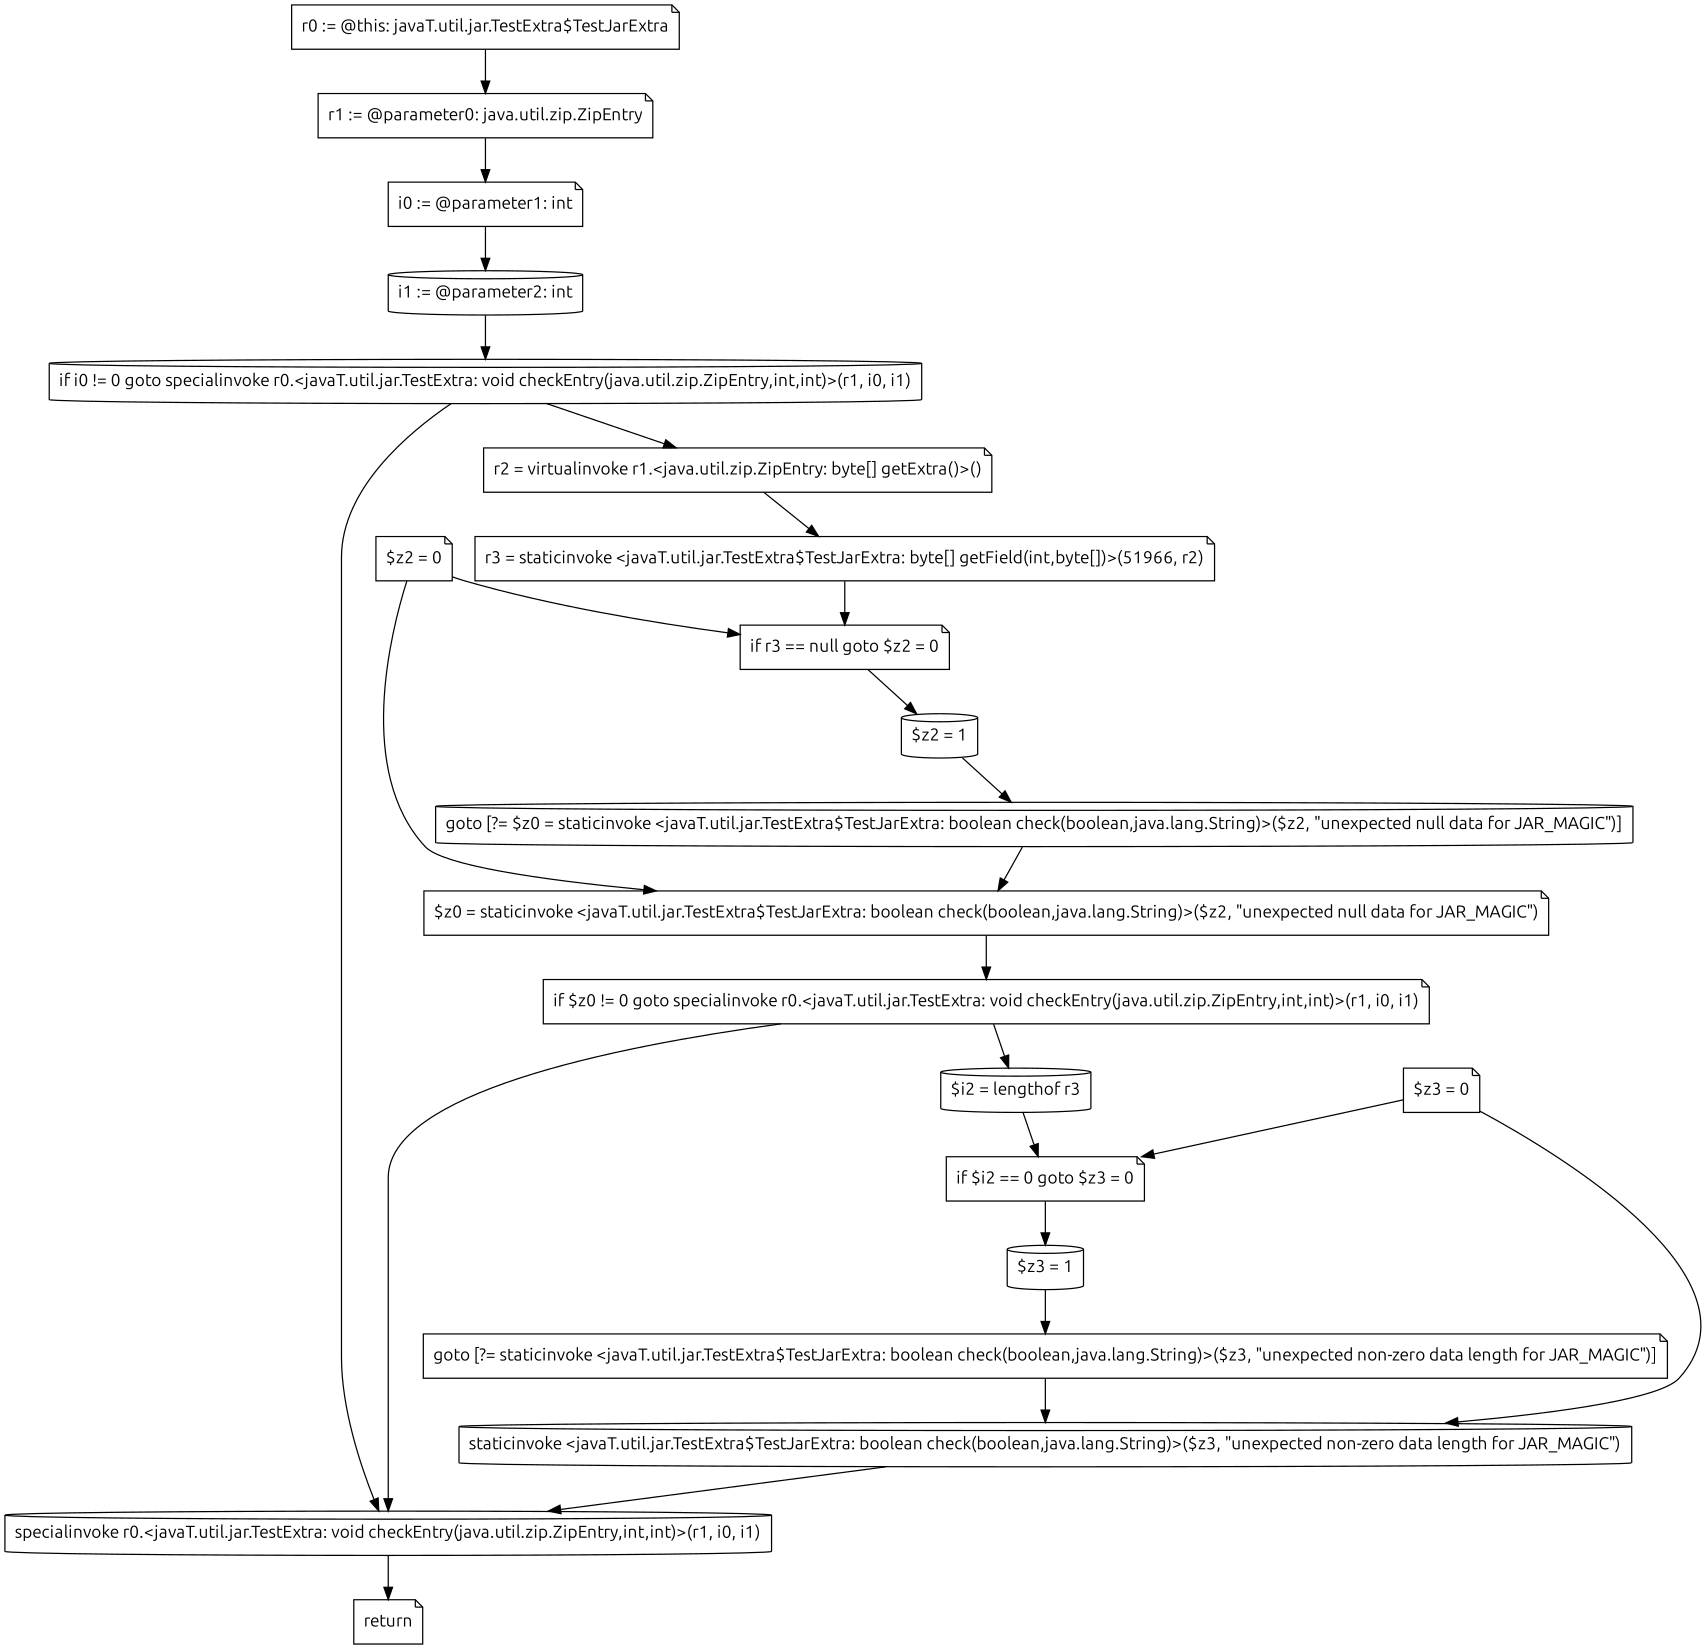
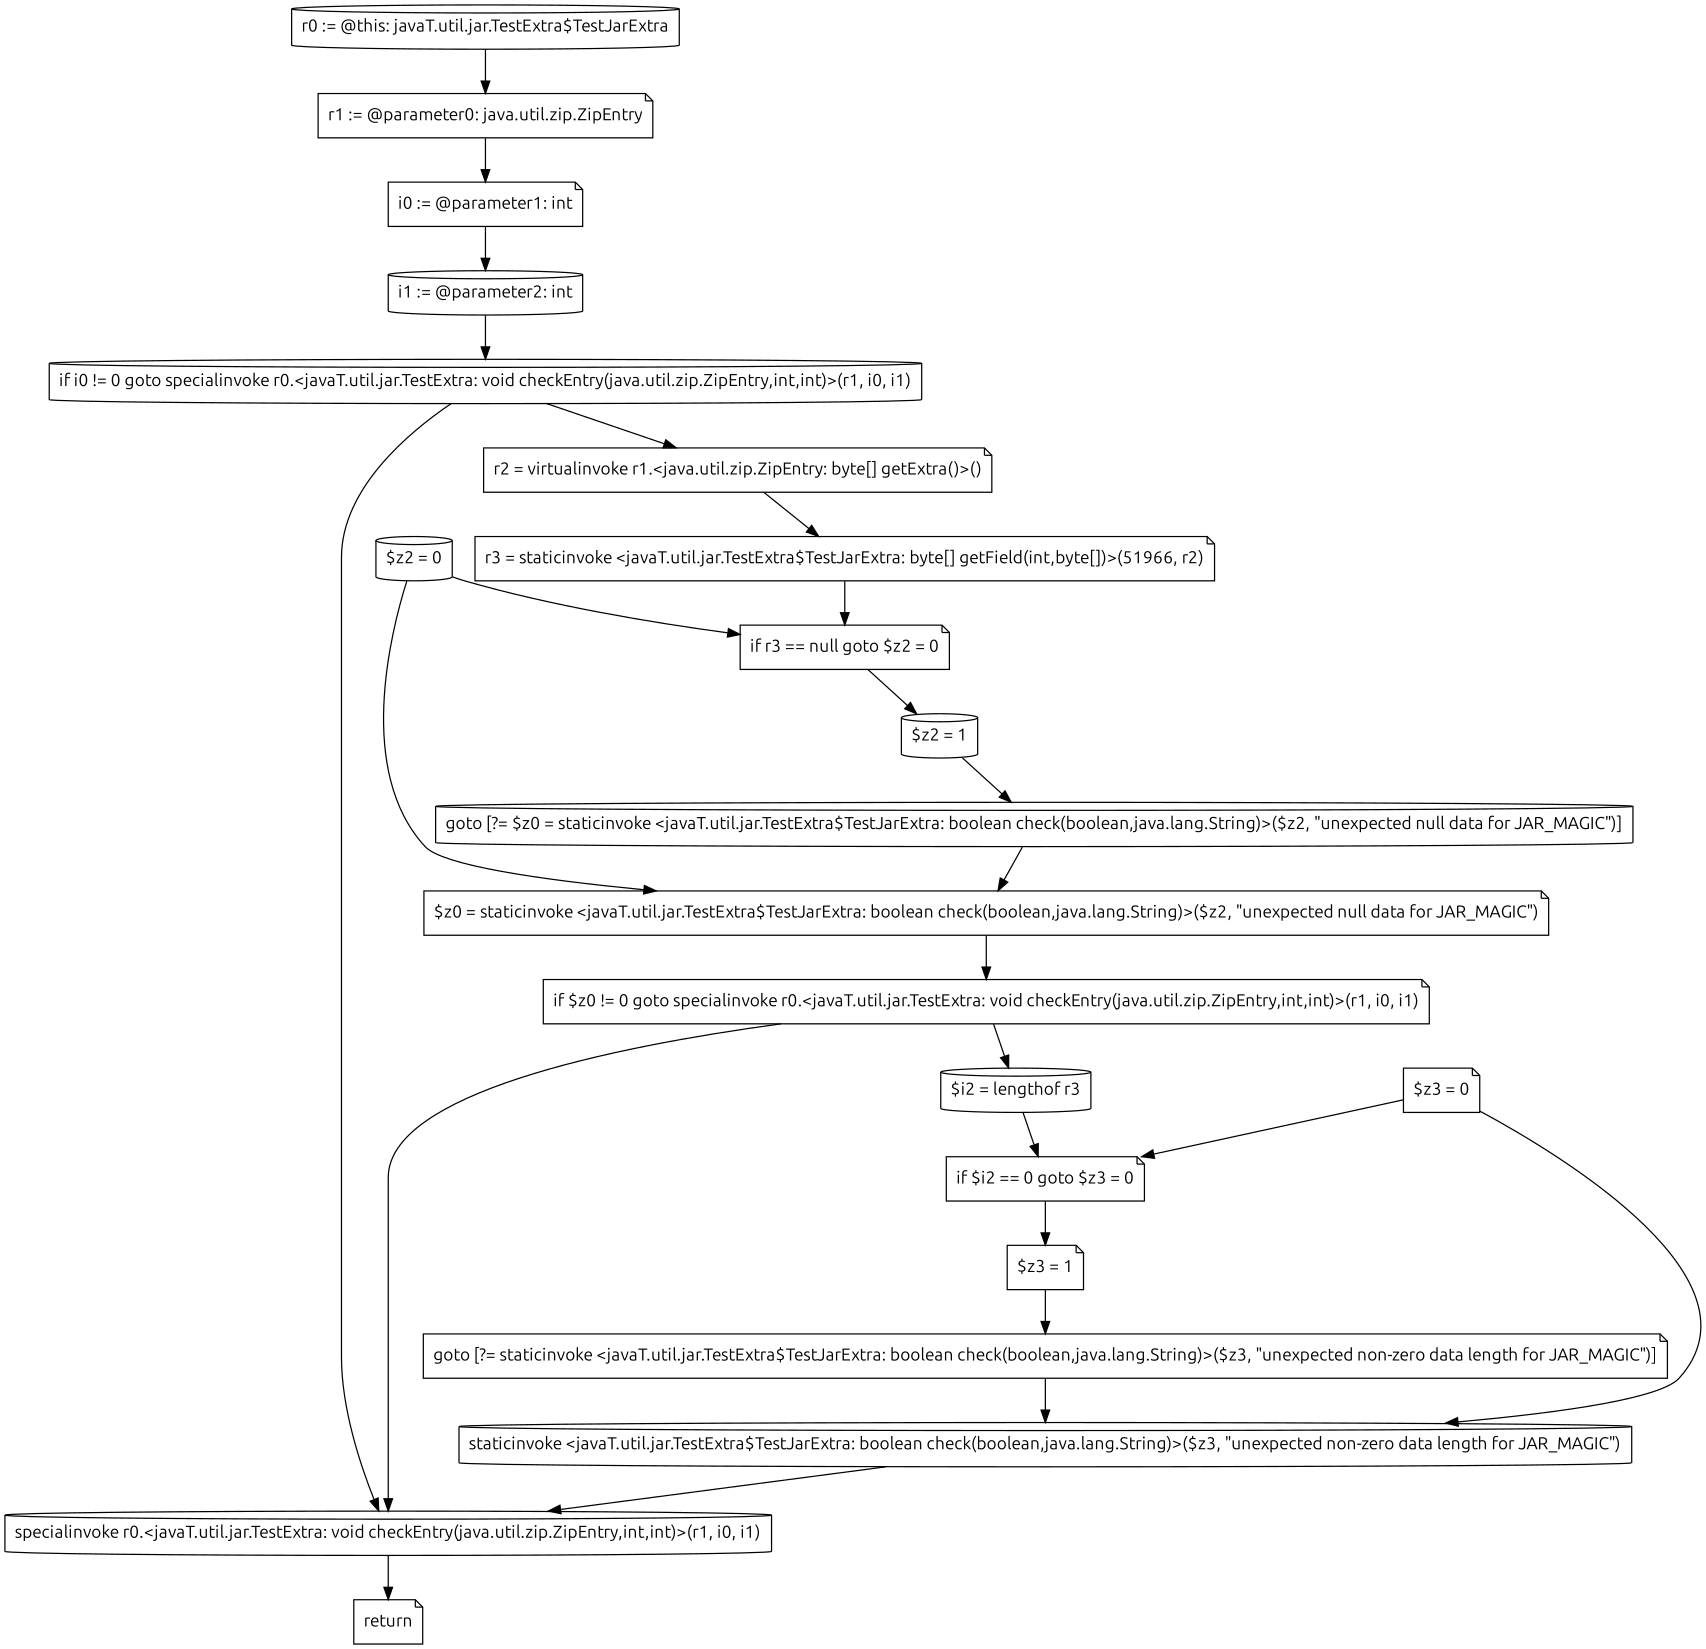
node "r0 := @this: javaT.util.jar.TestExtra$TestJarExtra": shape note -> cylinder
node "$z2 = 0": shape note -> cylinder
node "$z3 = 1": shape cylinder -> note
